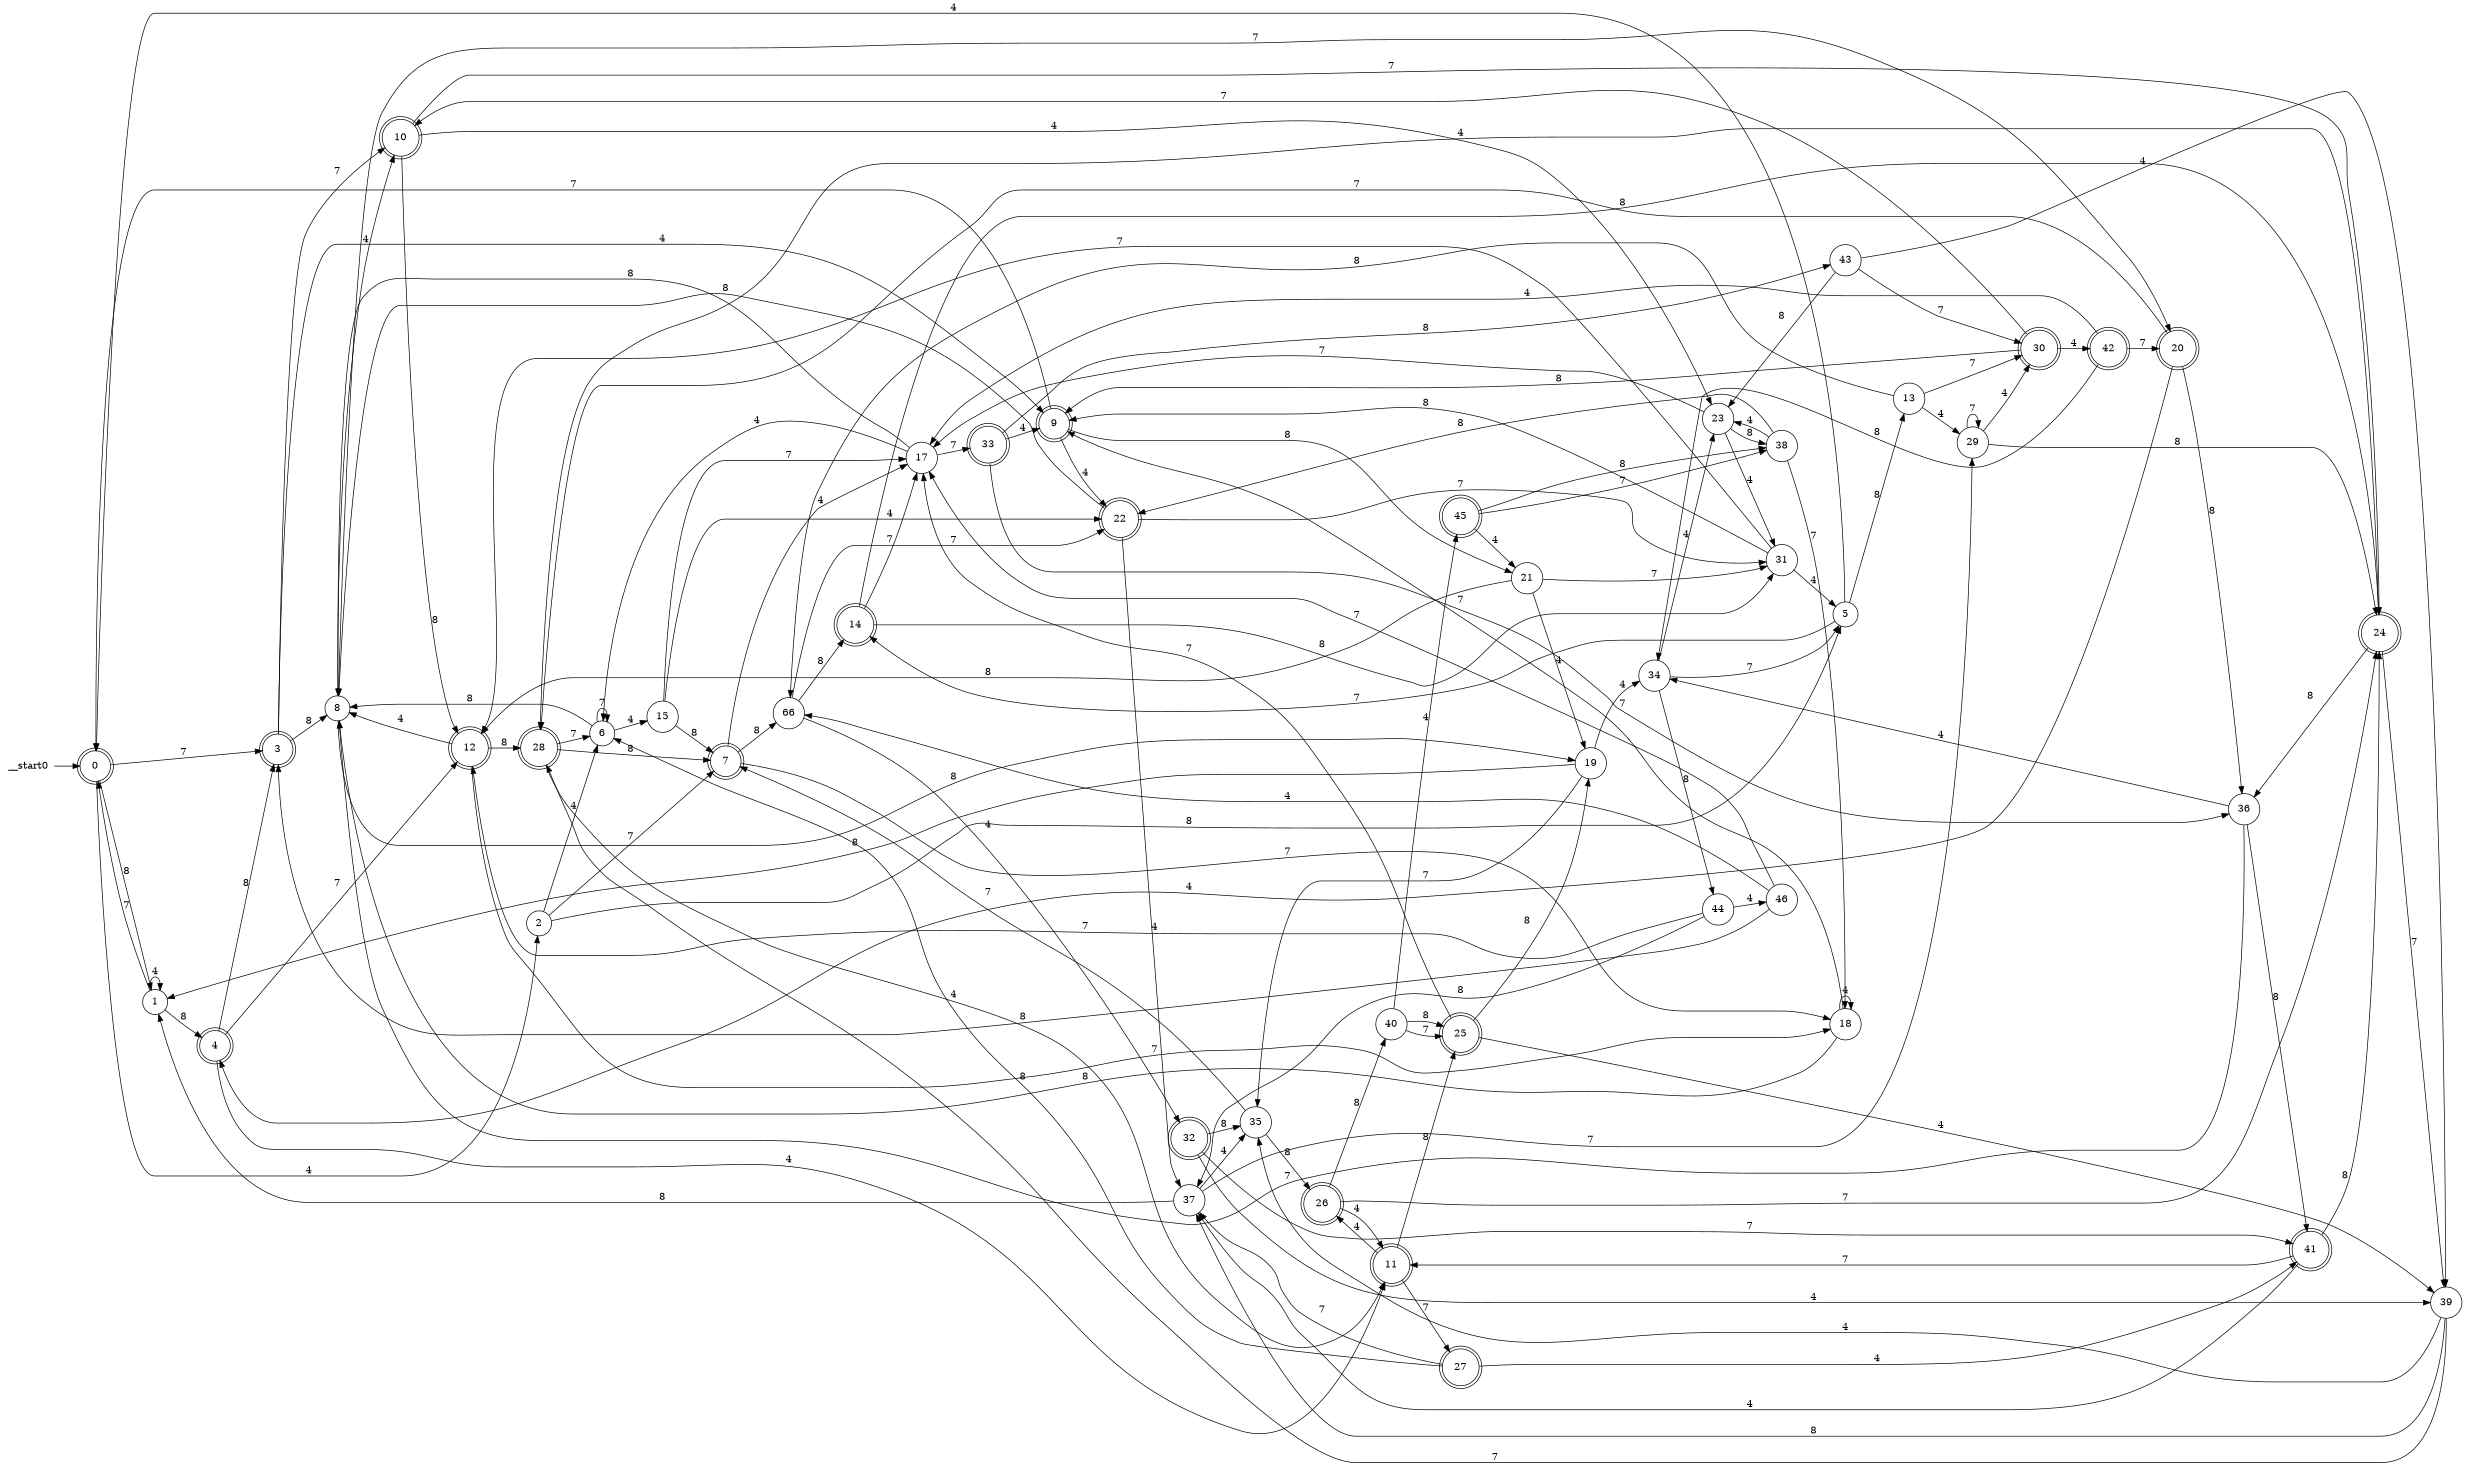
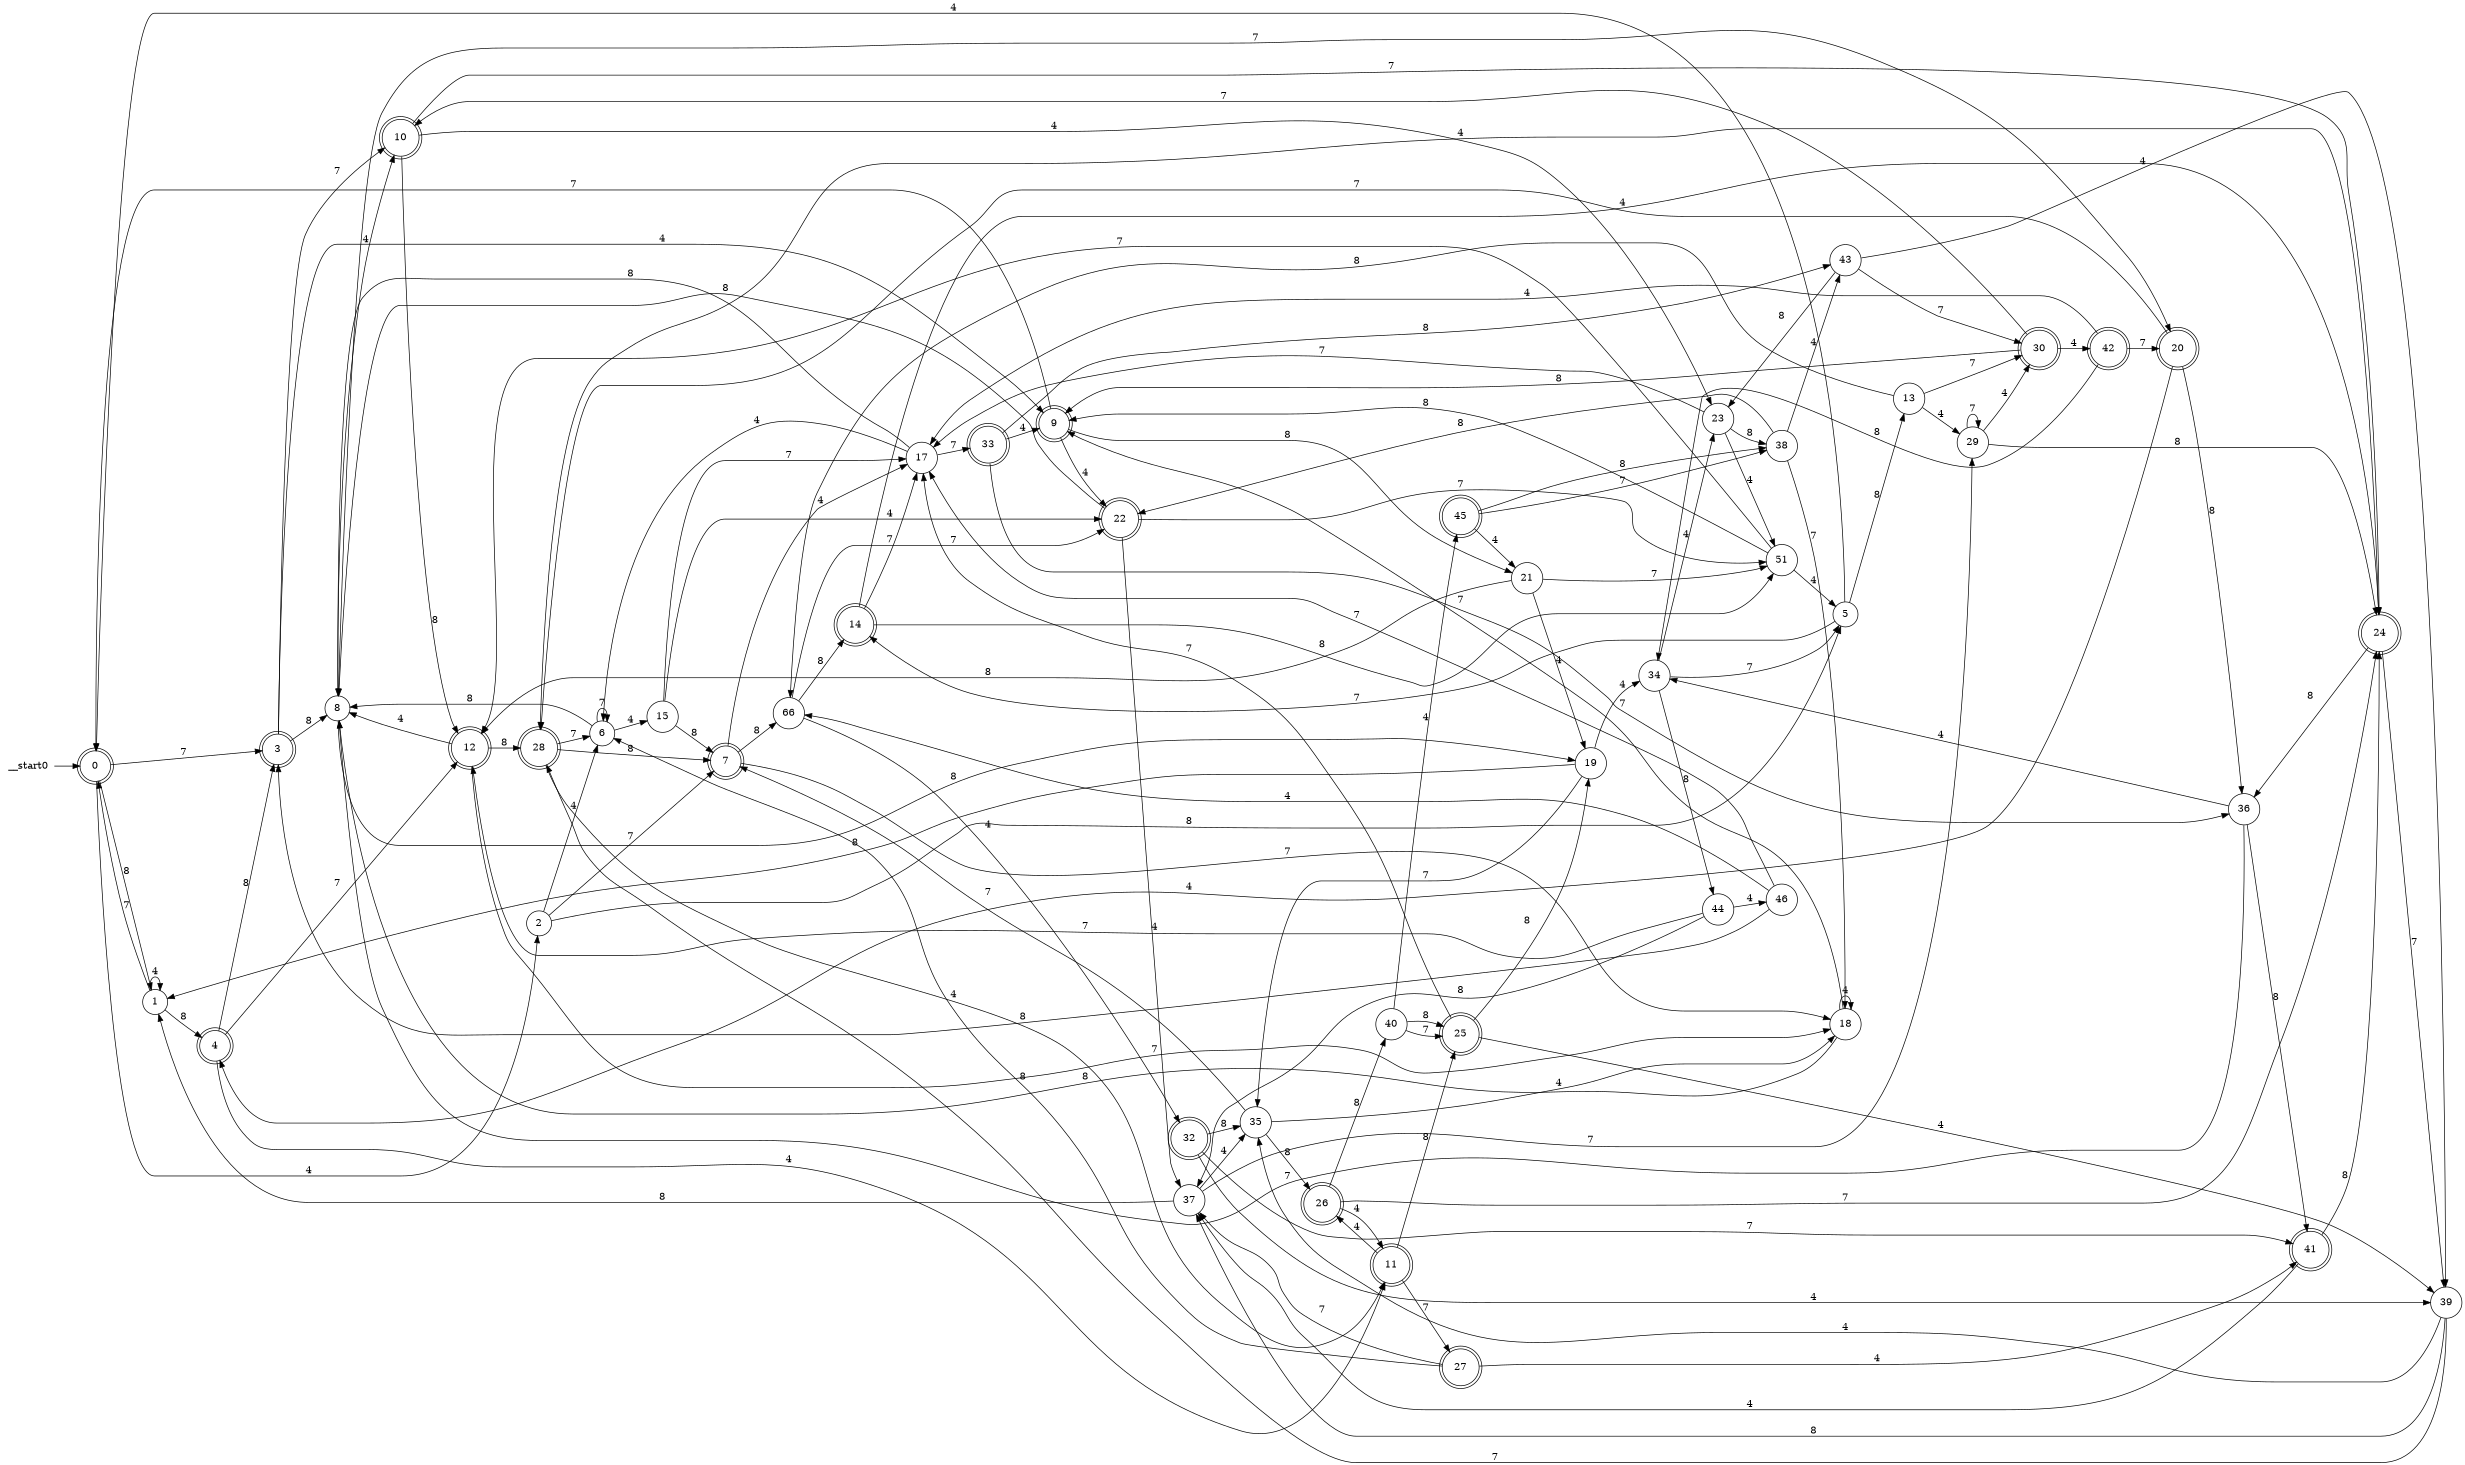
edge "14" -> "24": label "8" -> "4"
edge "38" -> "23": now "38" -> "43"
node "31": label "31" -> "51"
edge "35" -> "18": added, label "4"
edge "41" -> "11": removed, label "7"
